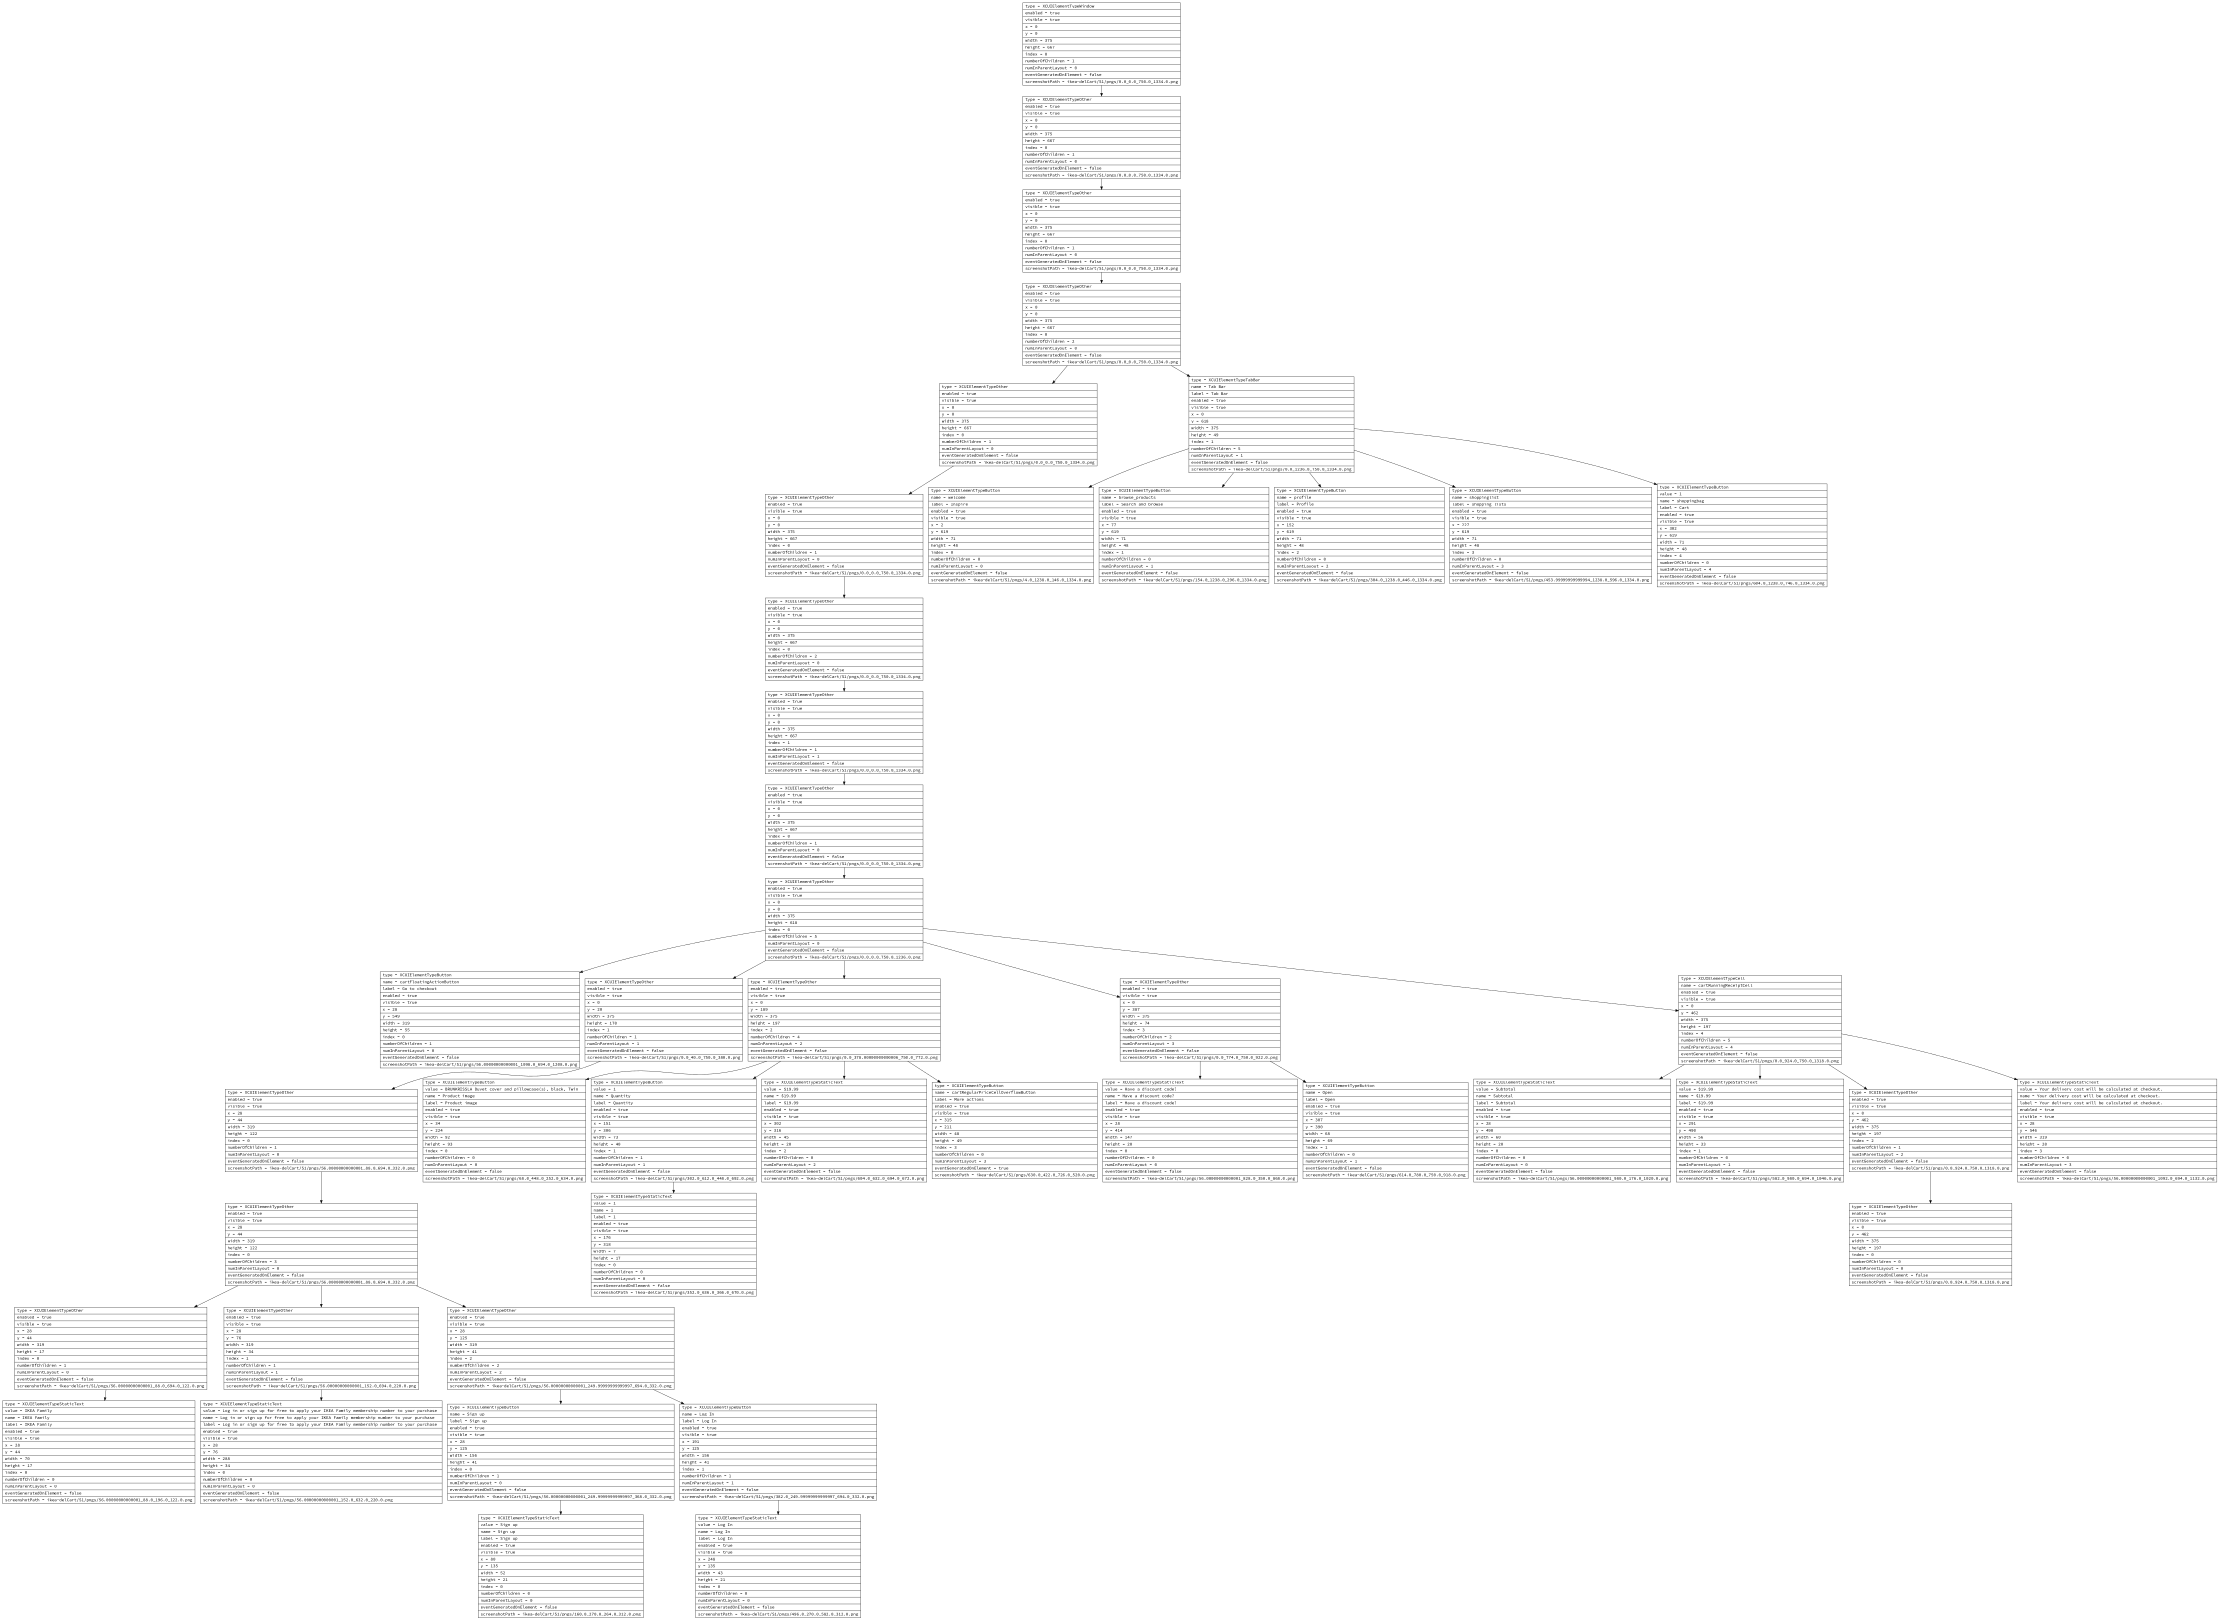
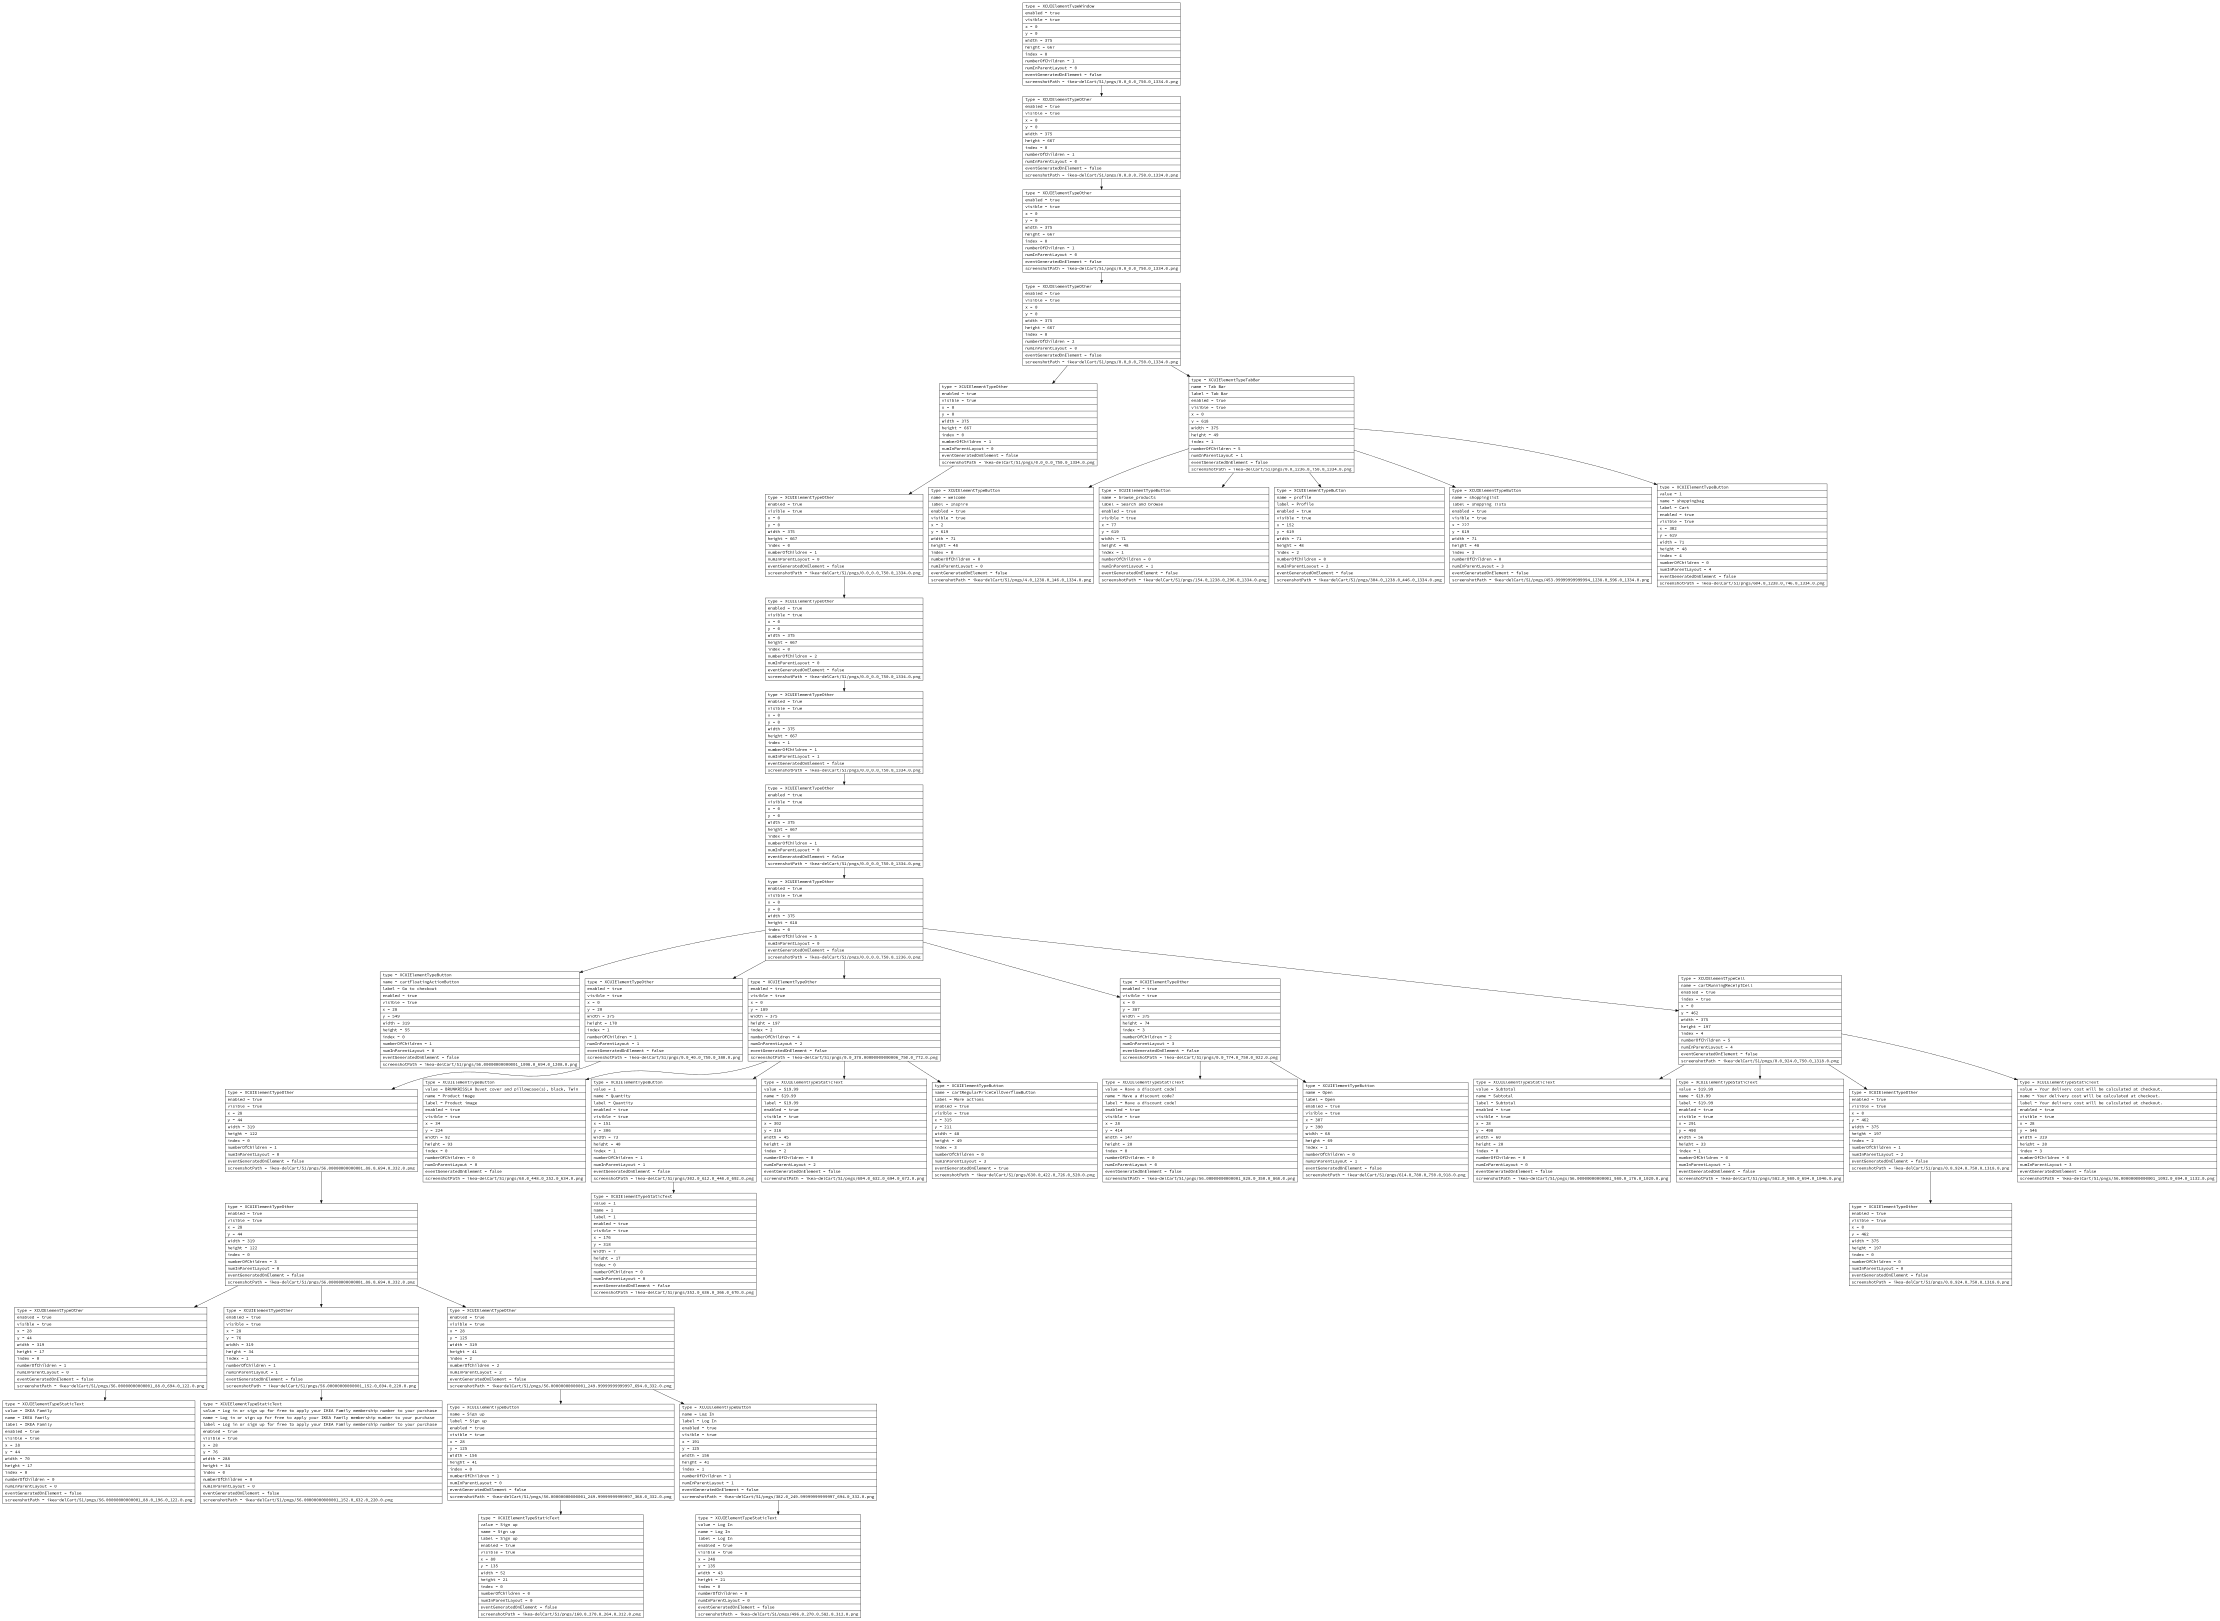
node "type = XCUIElementTypeCell": text "visible = true" -> "index = true"
